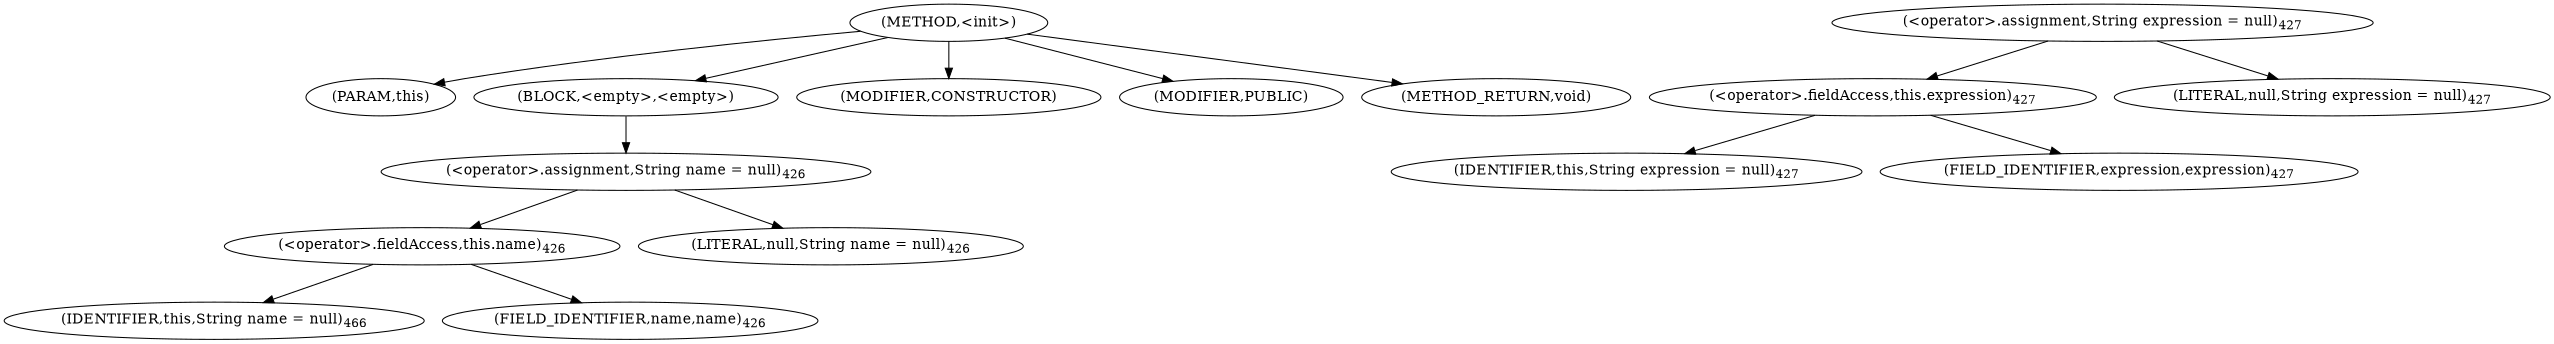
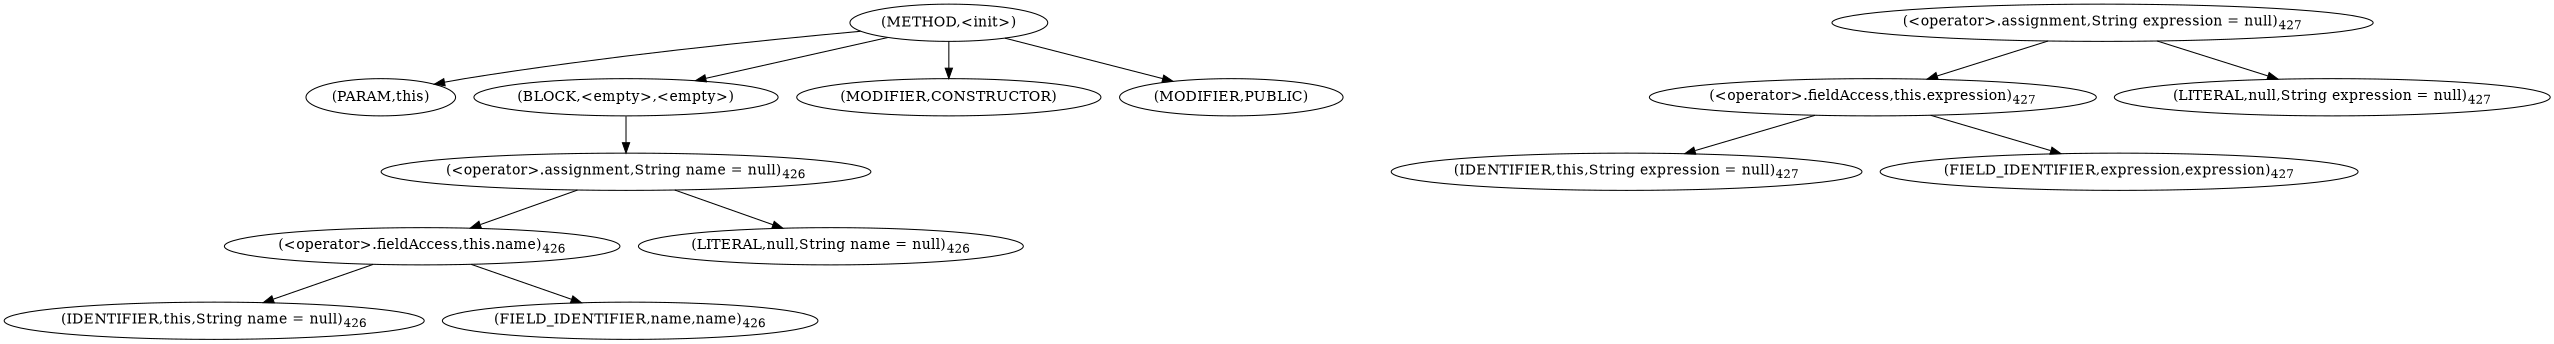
node "(METHOD_RETURN,void)": removed
node "(IDENTIFIER,this,String name = null)": text "466" -> "426"
